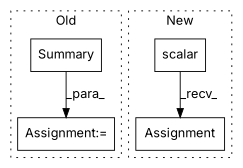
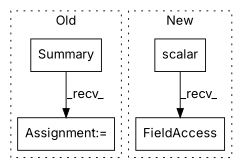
edge "Summary" -> "Assignment:=": label "_para_" -> "_recv_"
node "Assignment": label "Assignment" -> "FieldAccess"
